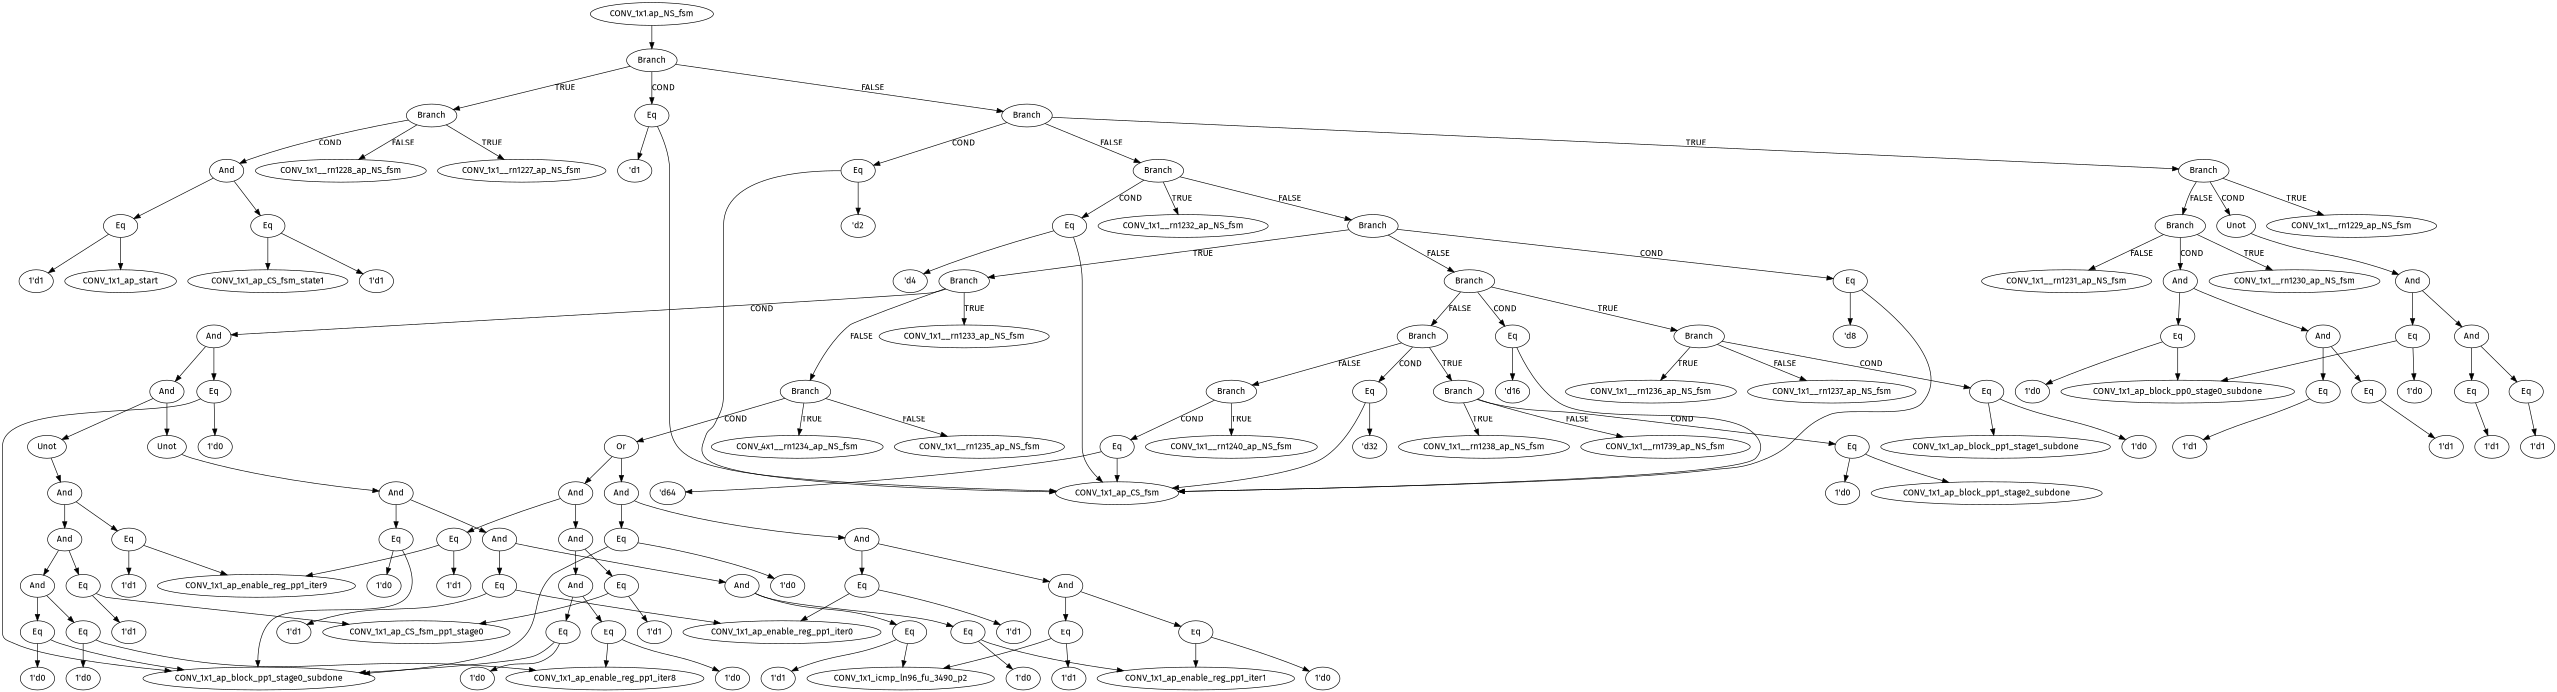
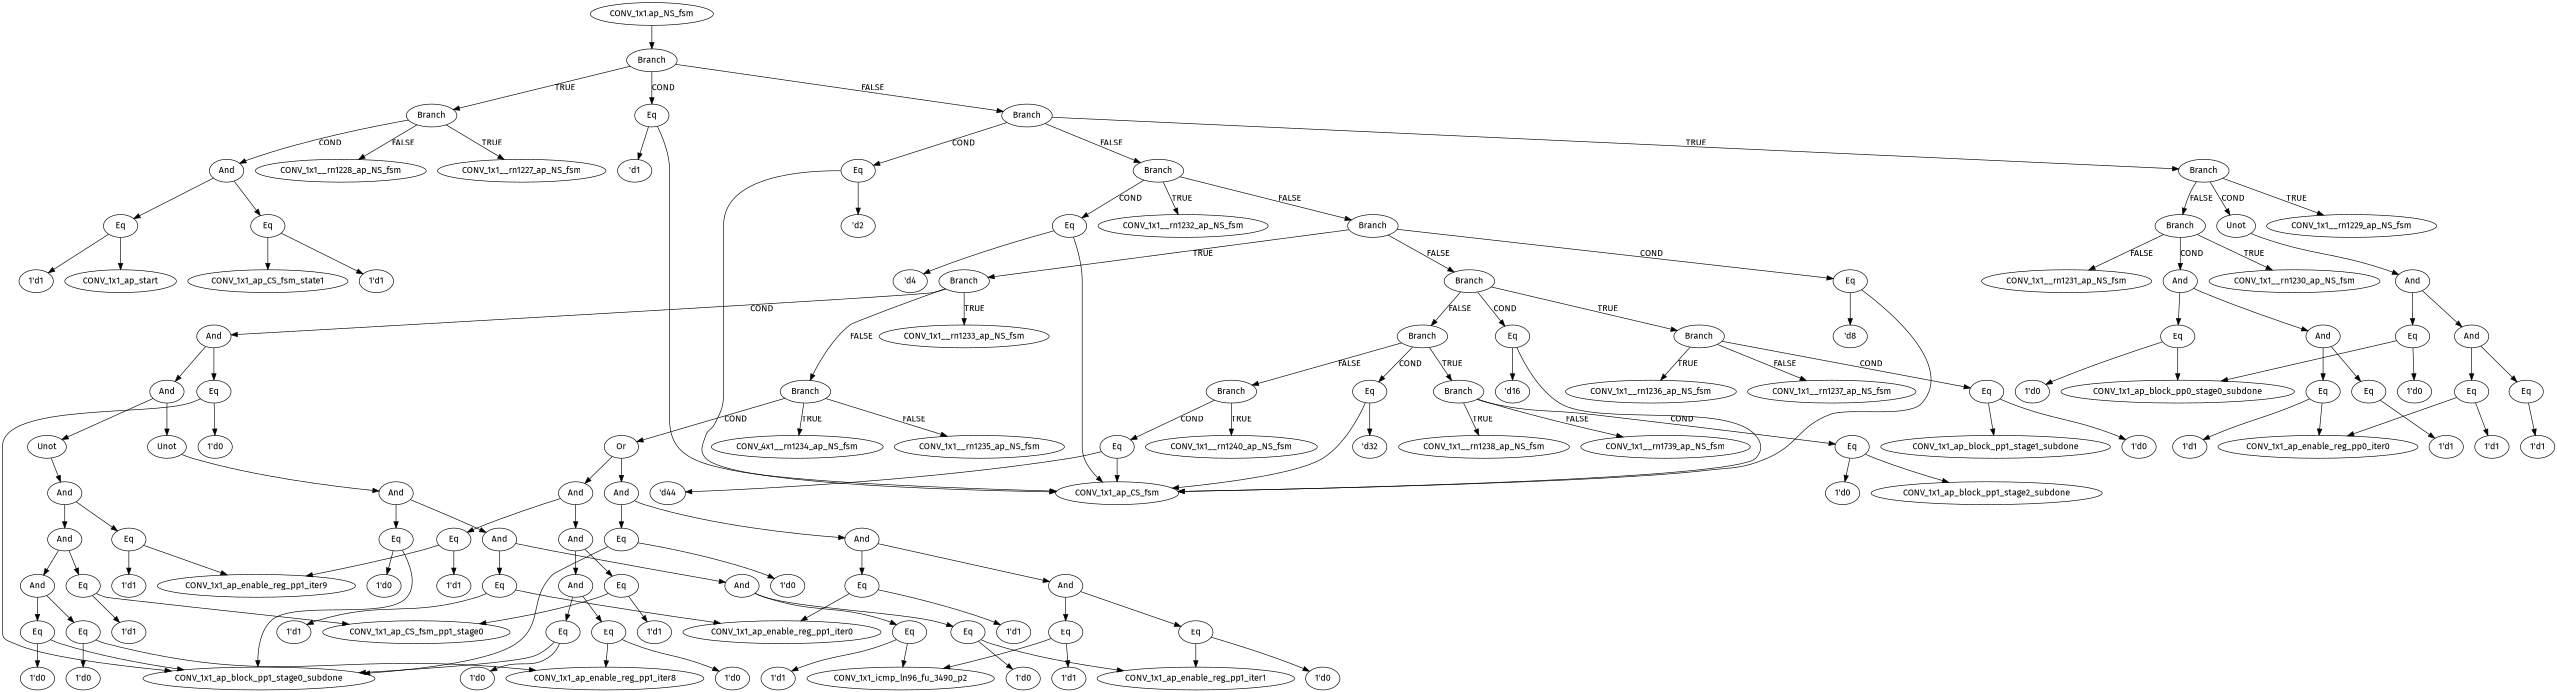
node "CONV_1x1_ap_enable_reg_pp0_iter0": added
node "'d64": label "'d64" -> "'d44"
